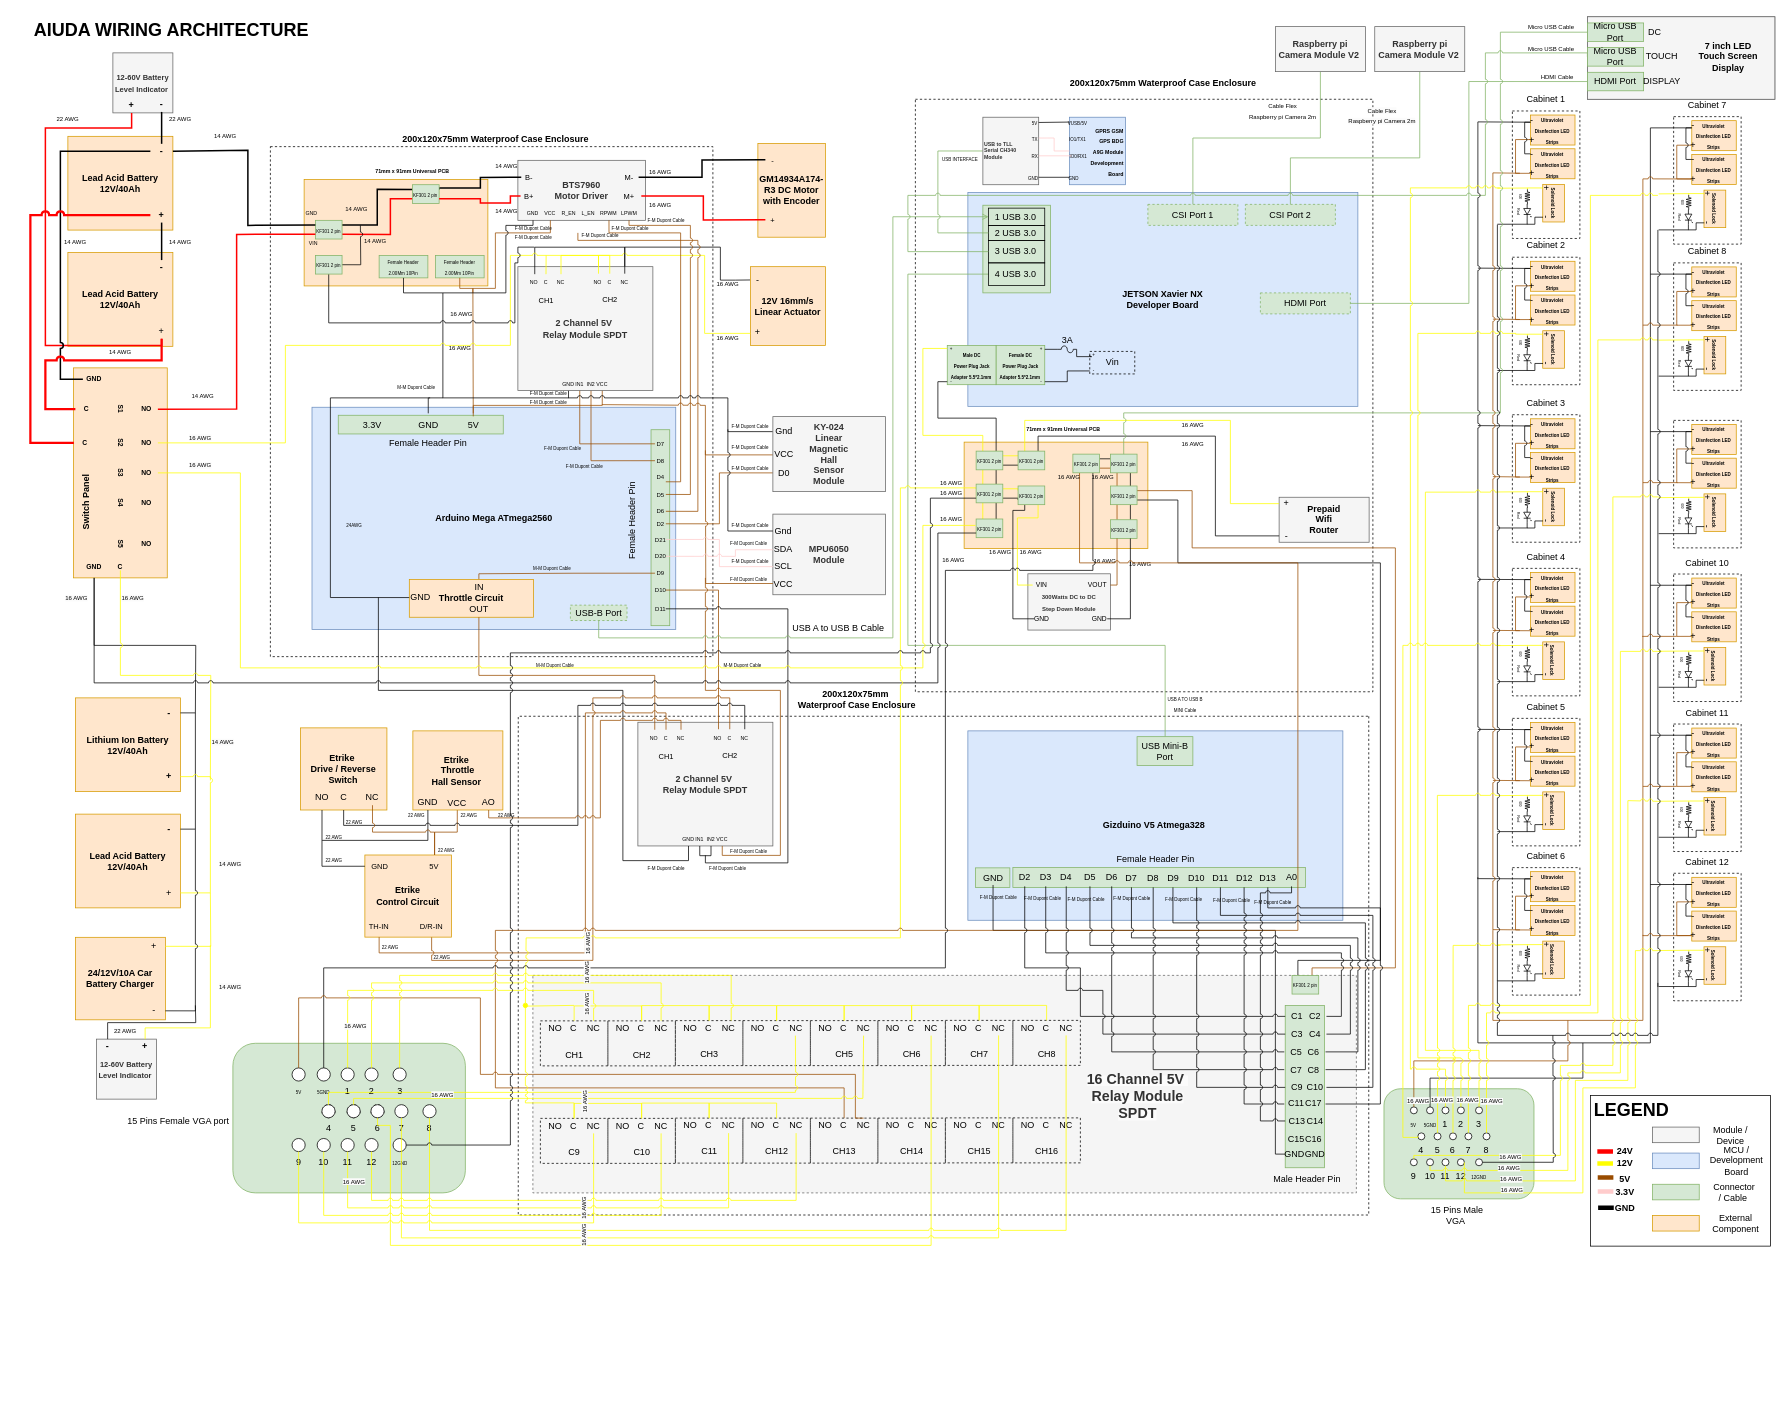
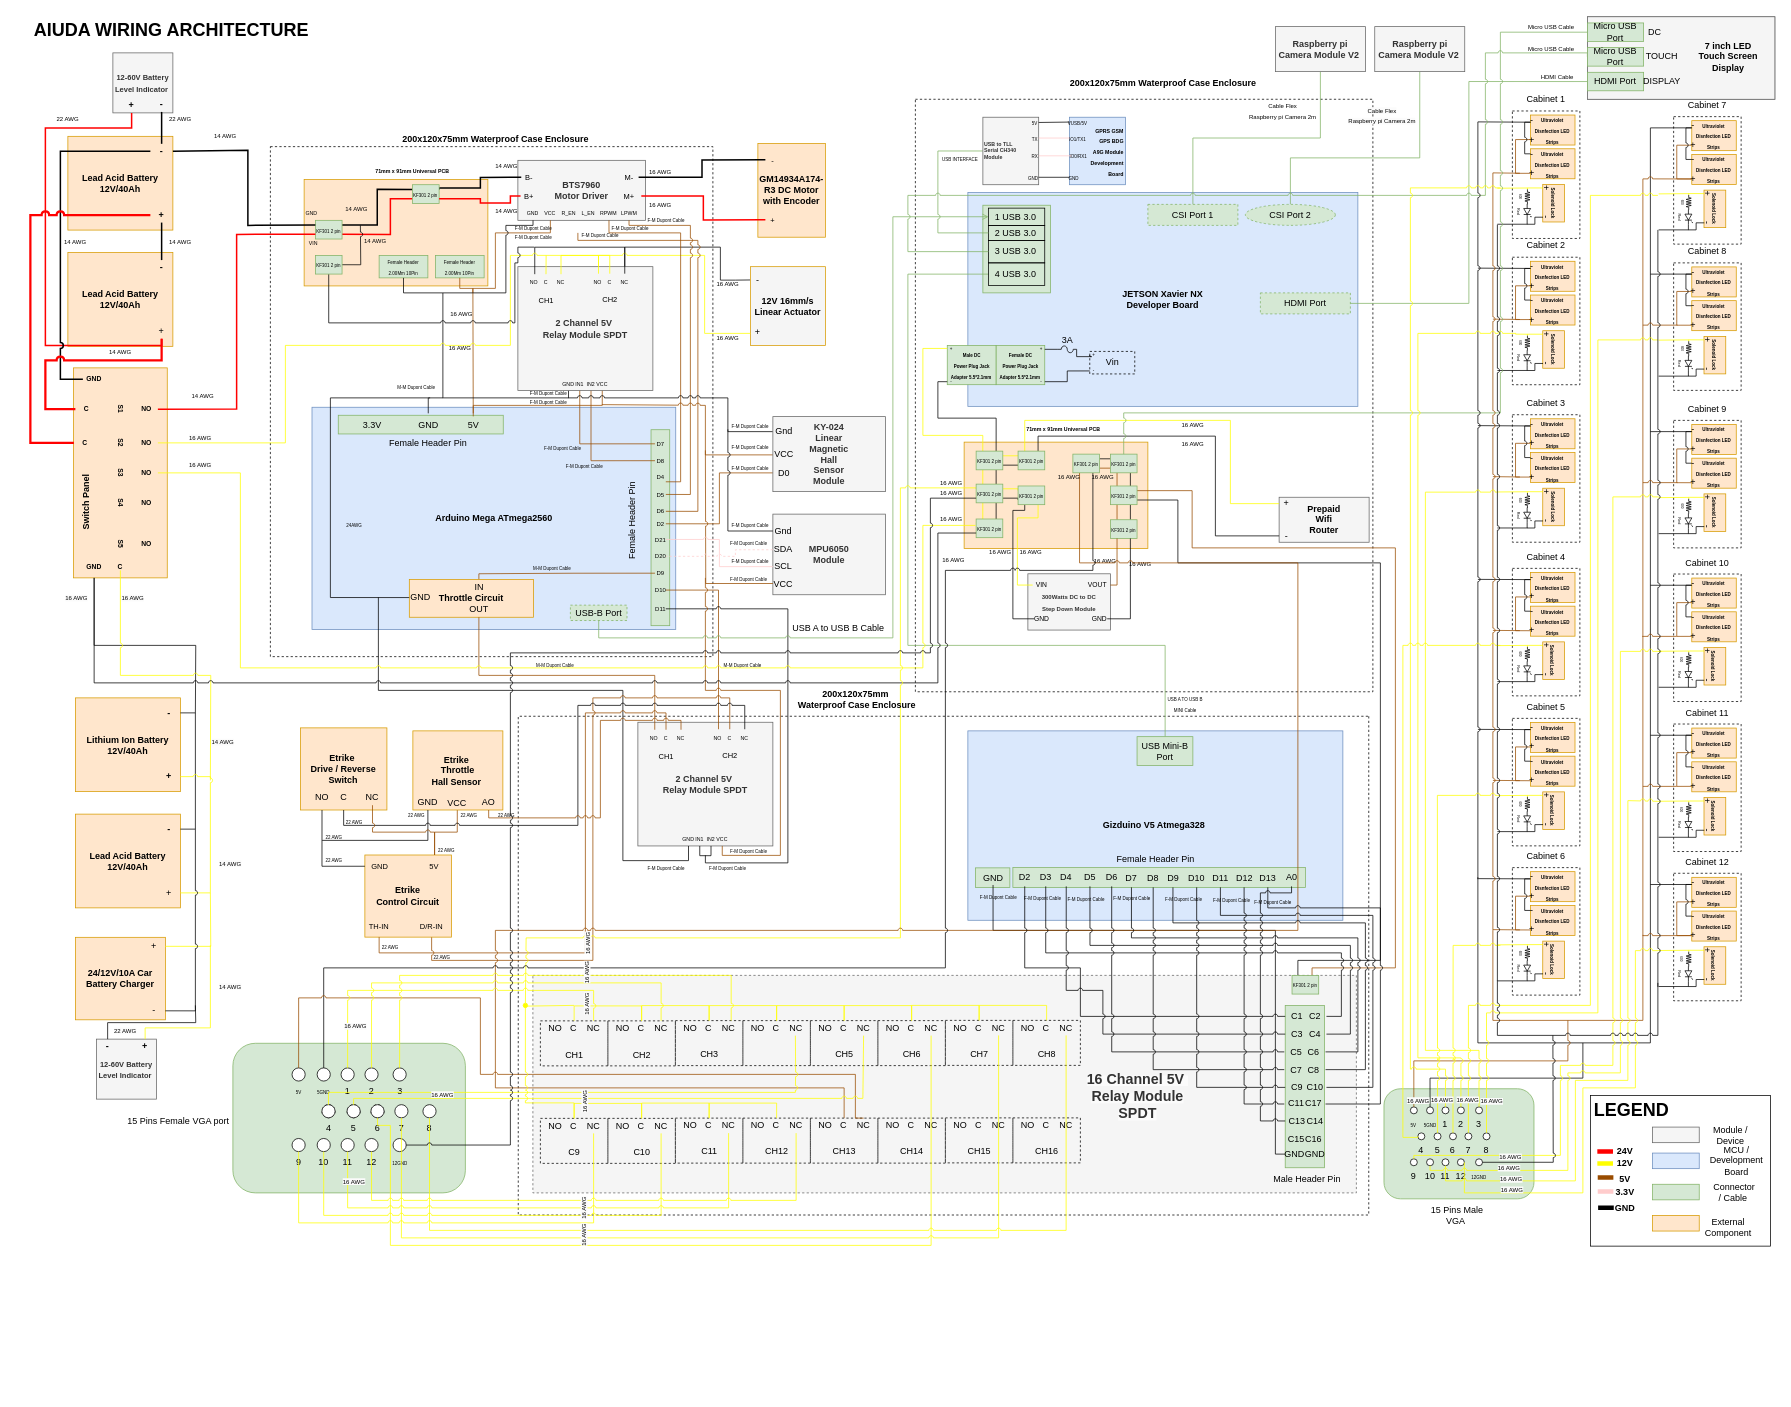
edge "TX" -- "GPRS GSM GPS BDG A9G Module Development Board": now "TX" -- "IO1/TX1"
node "CSI Port 2": shape rectangle -> ellipse
node "12V 16mm/s Linear Actuator": fillcolor #ffe6cc -> #f5f5f5
node "Cabinet 9": added
edge "SDA" -- "D20": style solid -> dashed
node "External Component": moved (1736, 1223) -> (1729, 1227)
